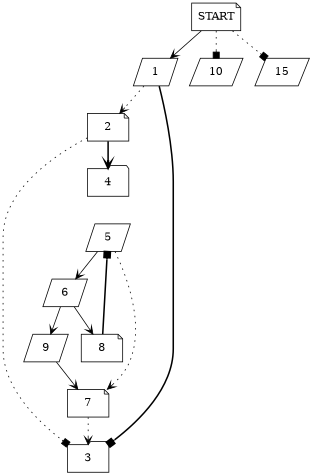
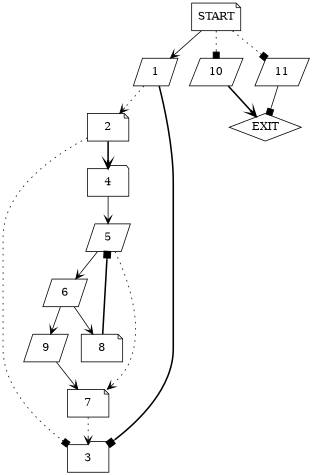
node "15": label "15" -> "11"
node "EXIT": added
edge "4" -> "5": added
